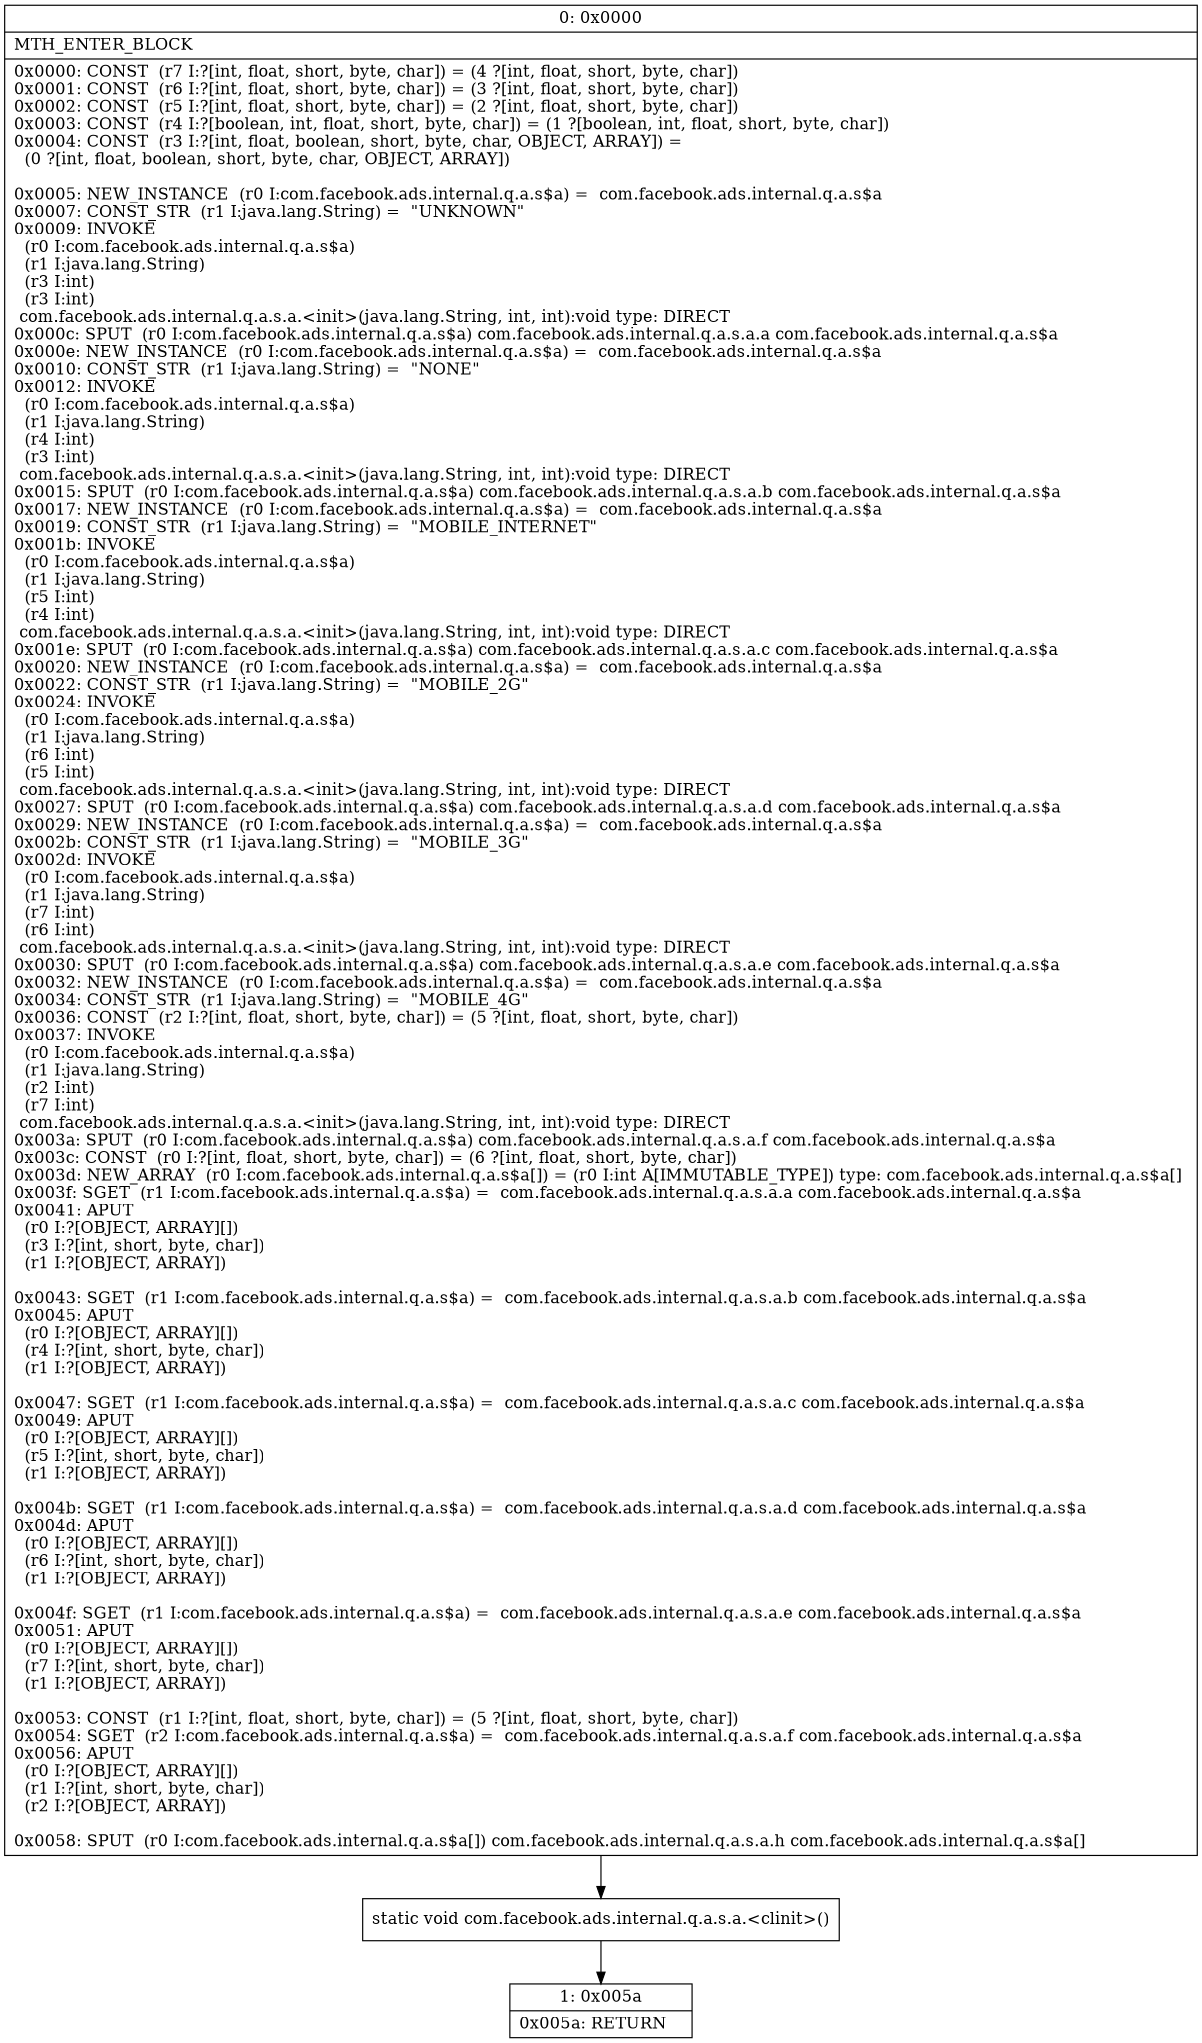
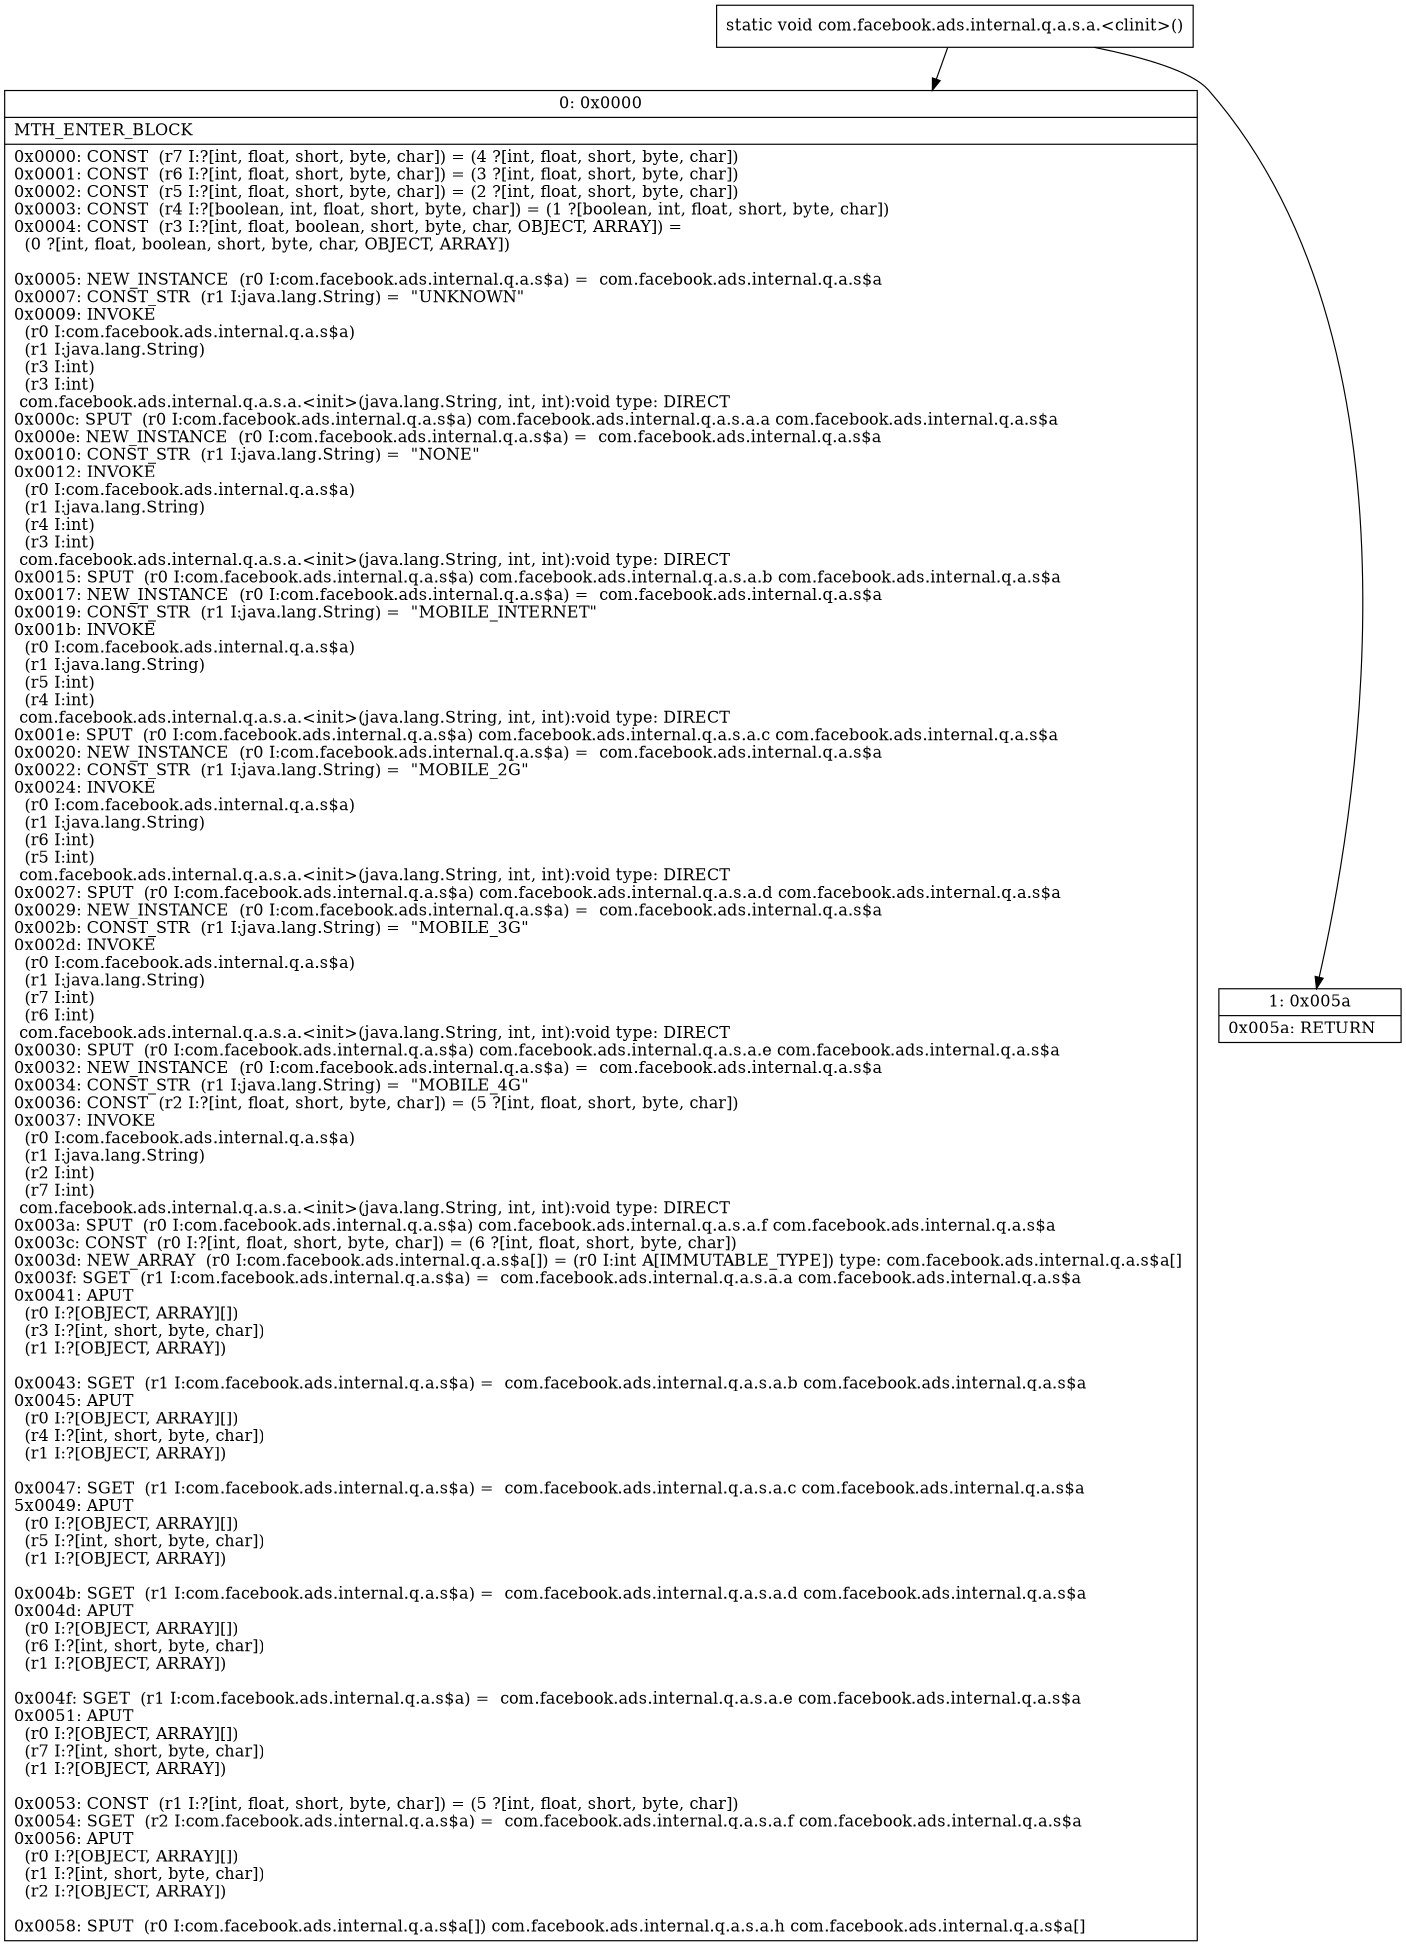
node "0: 0x0000": text "0x0049: APUT" -> "5x0049: APUT"
edge "0: 0x0000" -> "static void com.facebook.ads.internal.q.a.s.a.<clinit>()": reversed
